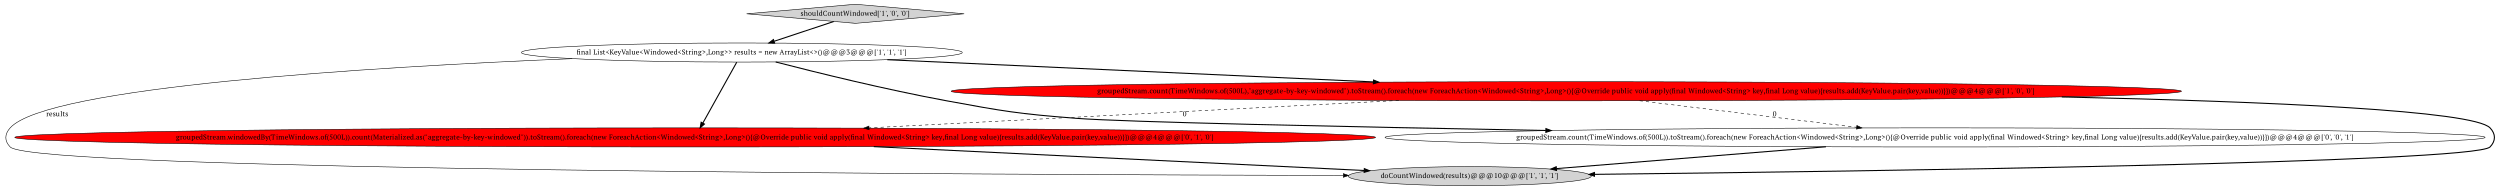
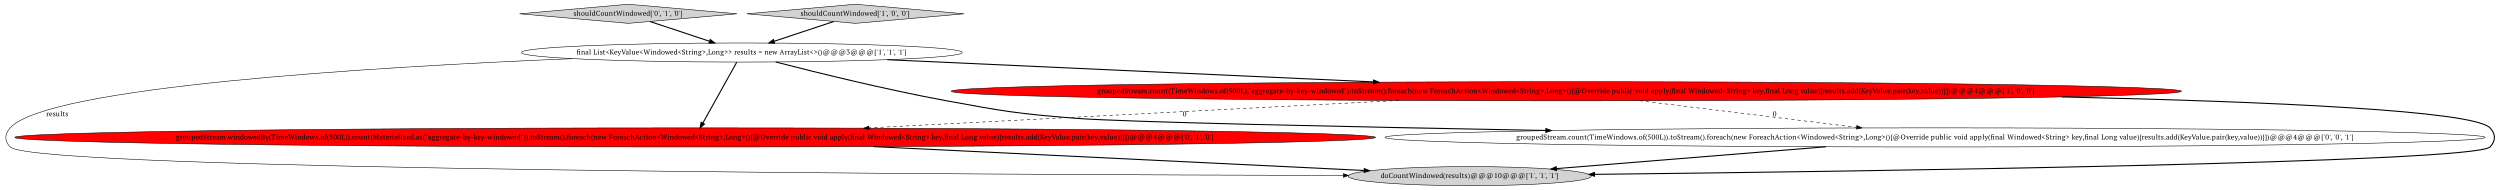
node "shouldCountWindowed['0', '1', '0']": added
